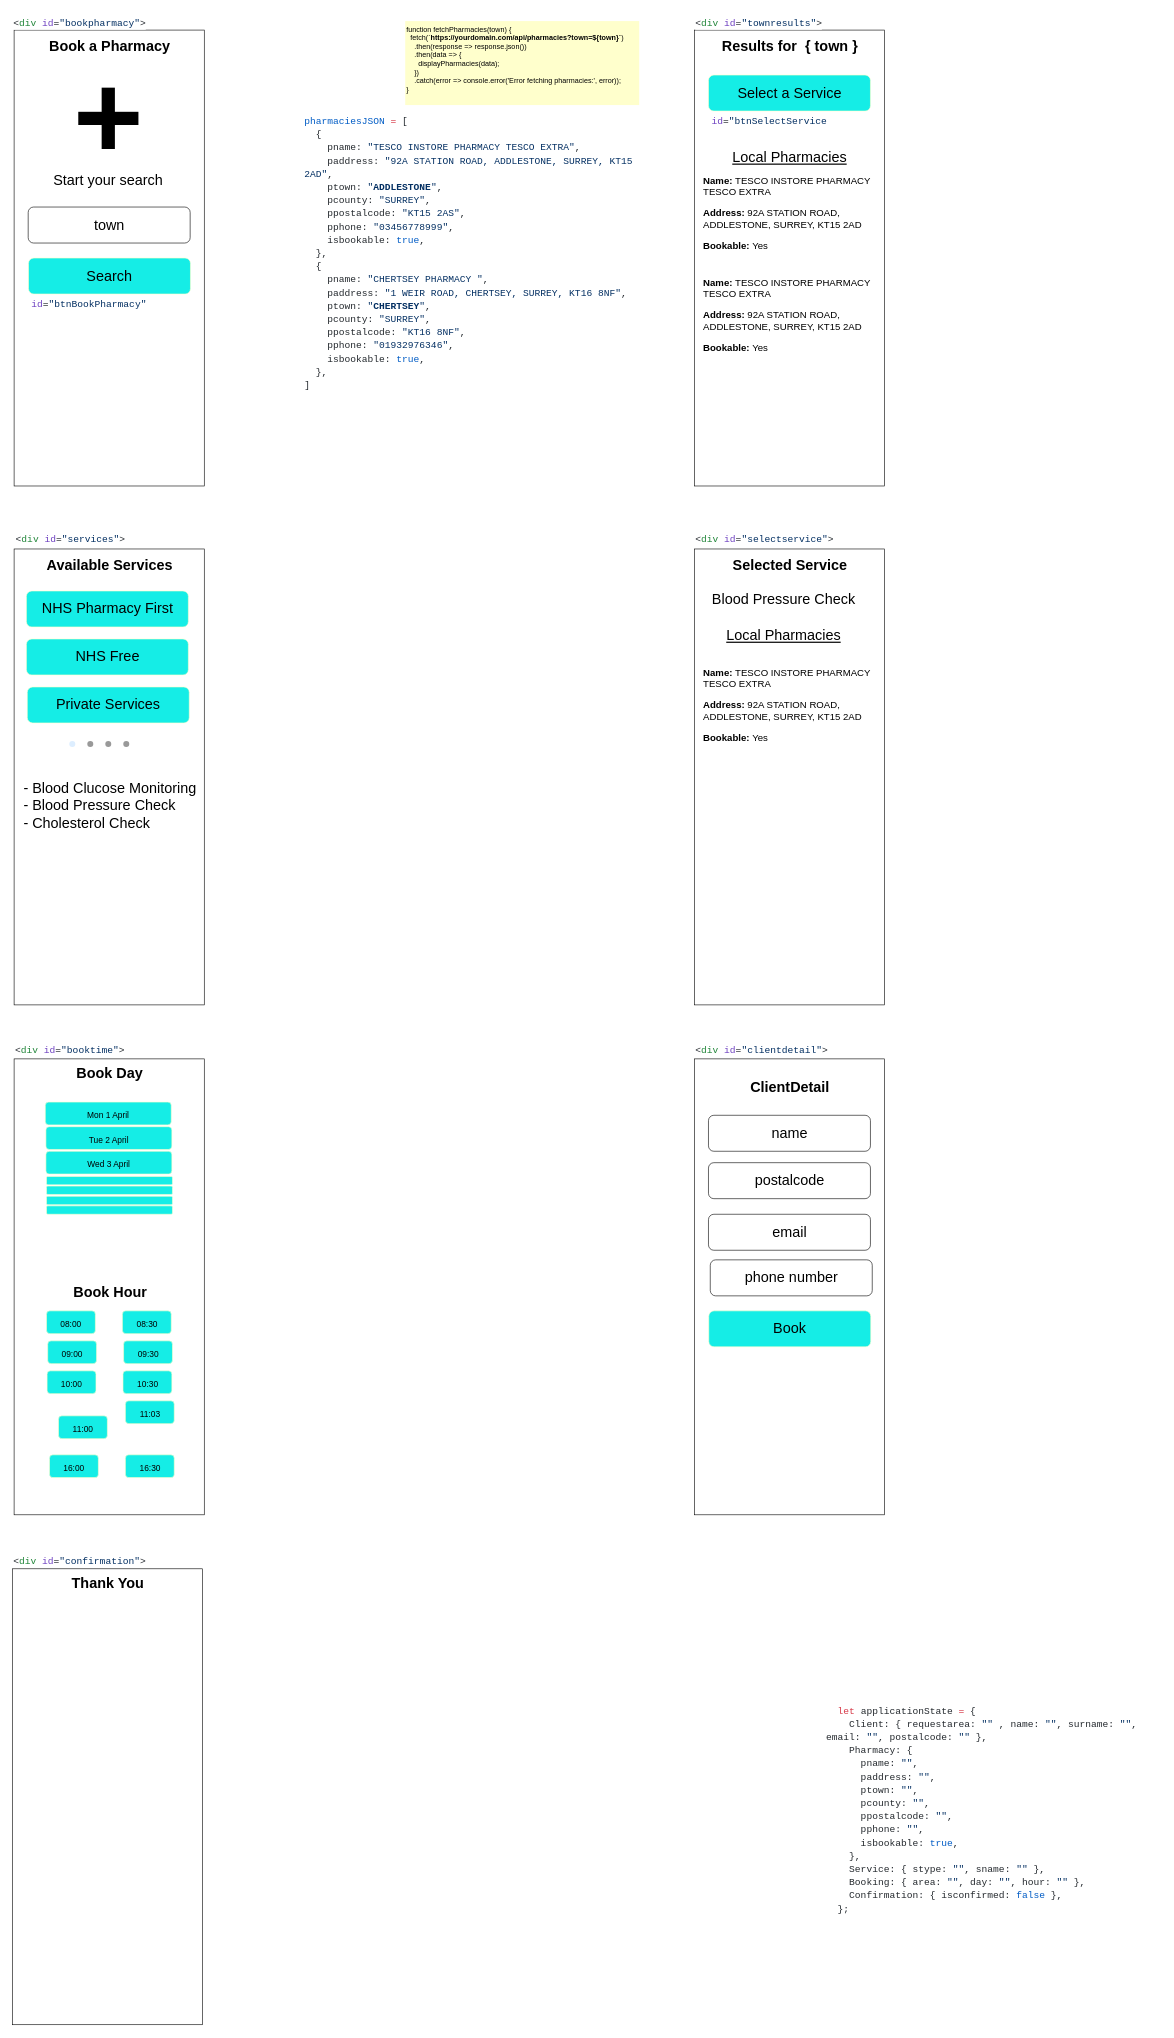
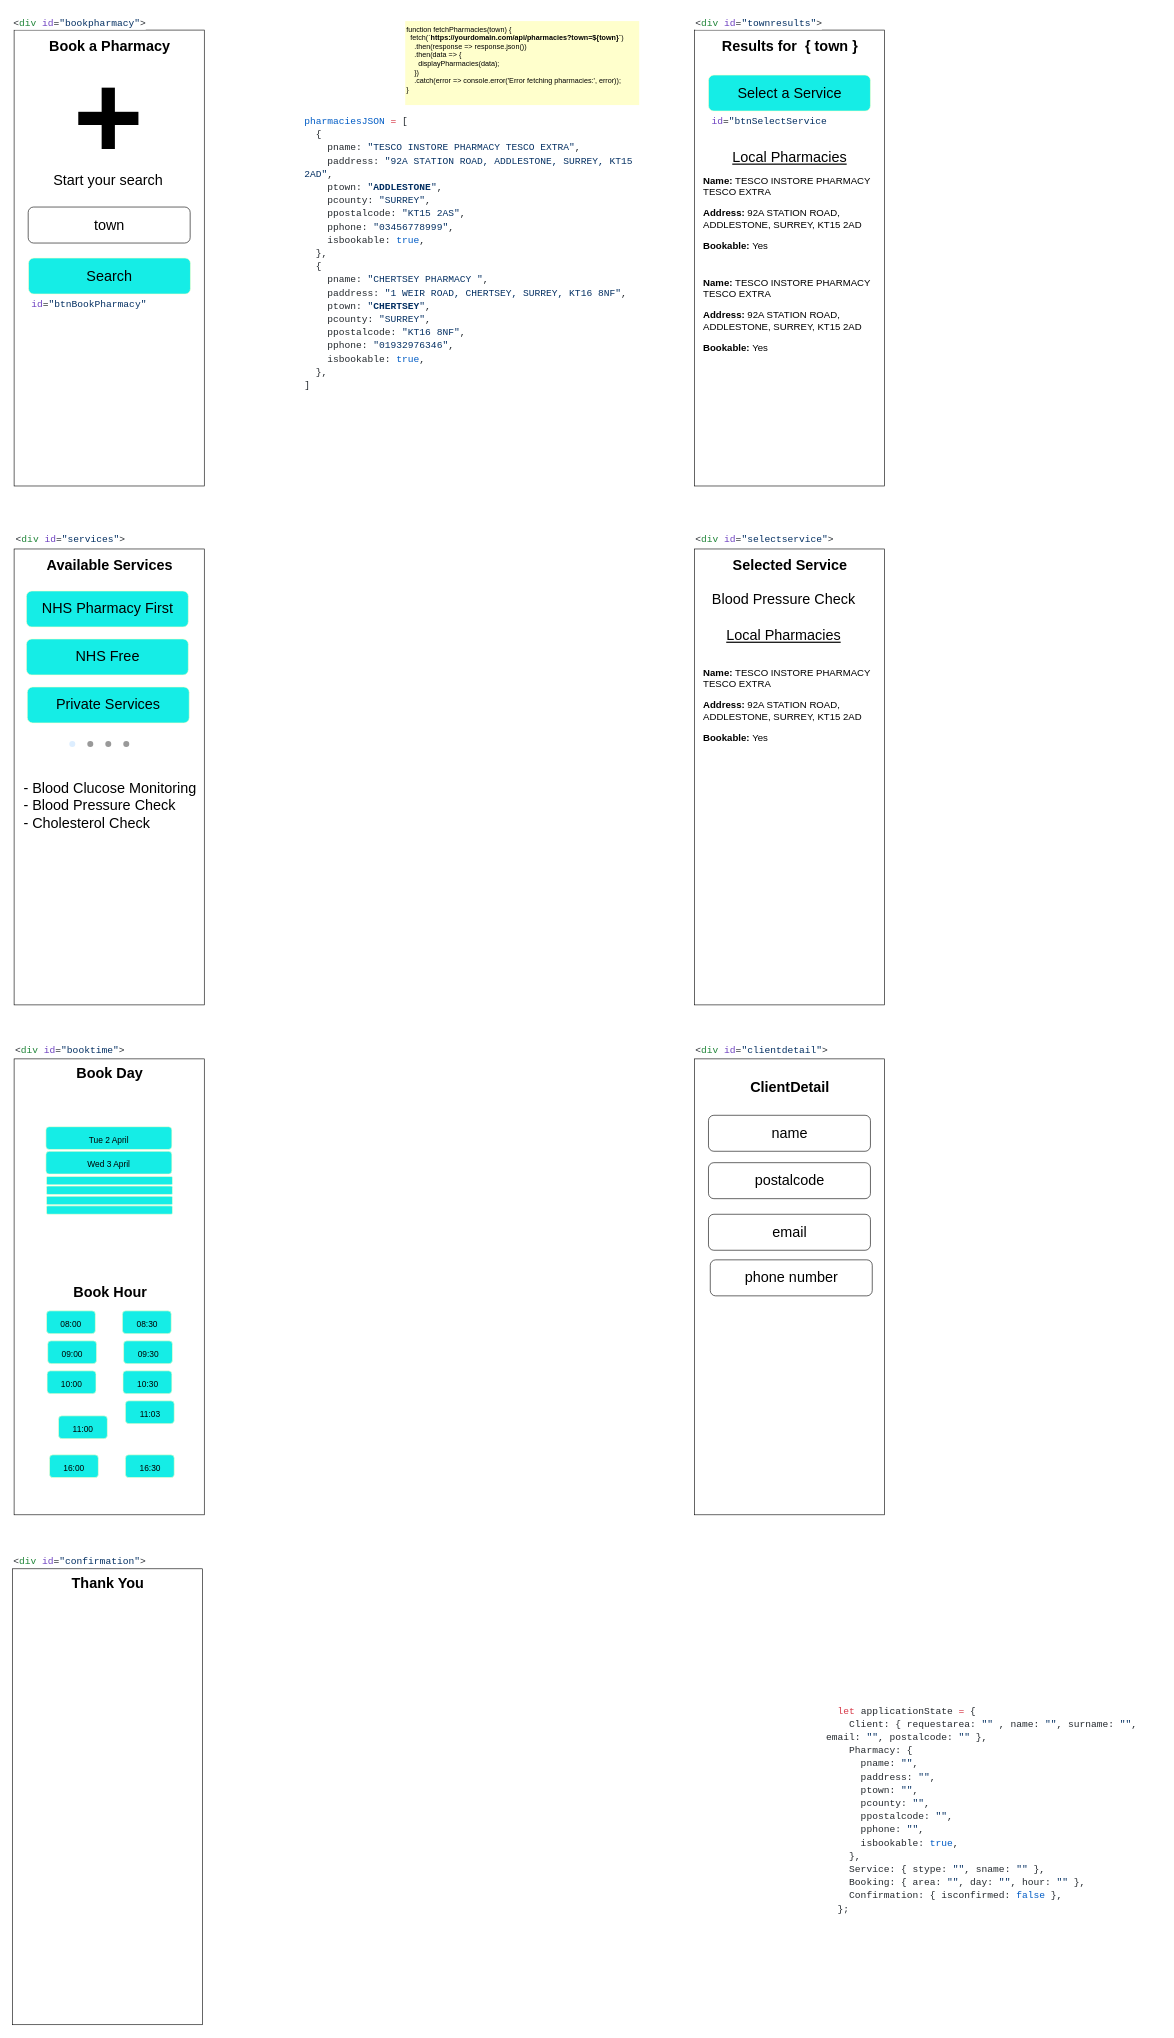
node "Mon 1 April": removed
node "Book": removed
